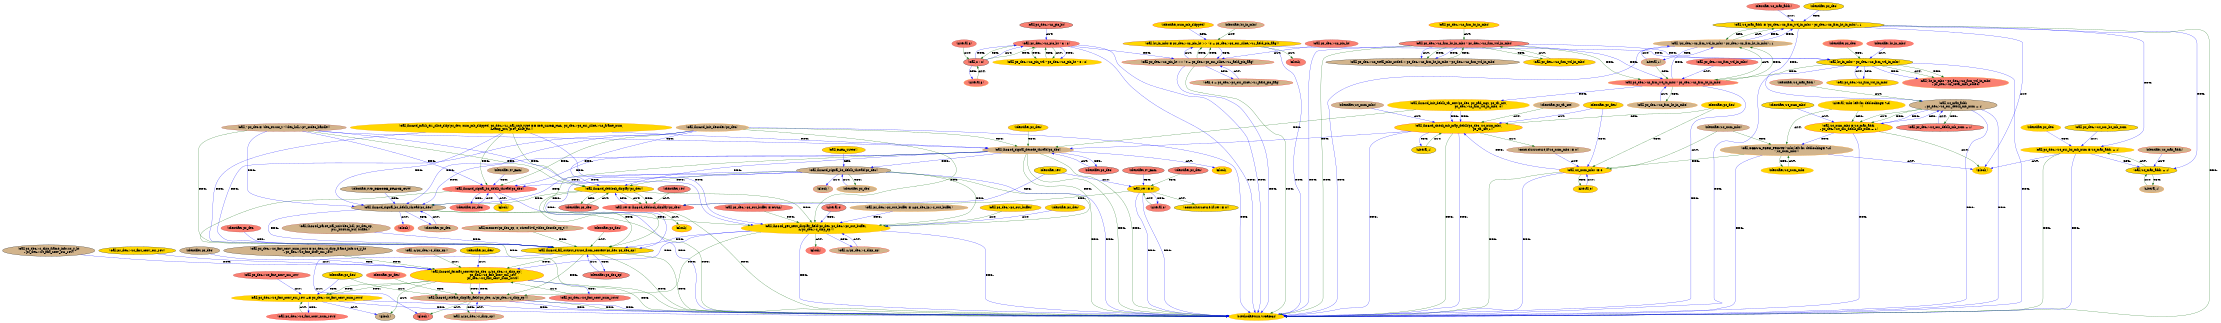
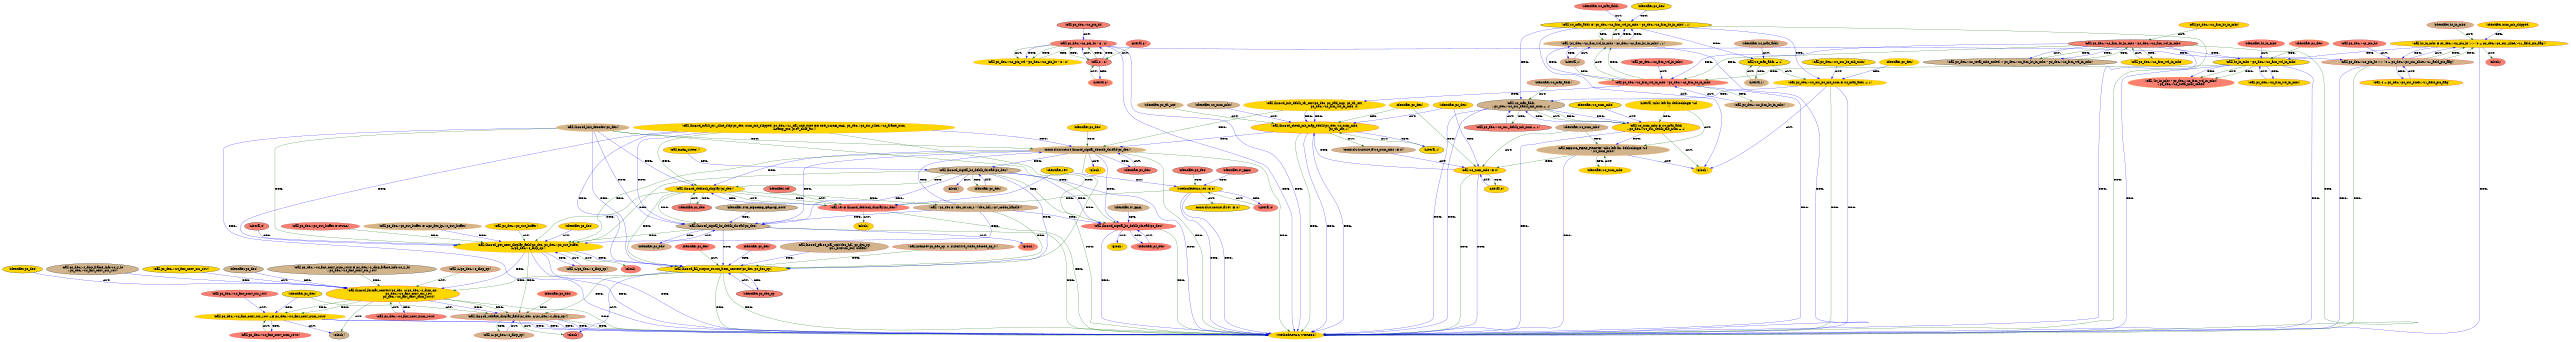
node "(Literal,8)": label "(Literal,8)" -> "(Literal,2)"
node "(Call,4 + ps_dec->ps_cur_slice->u1_field_pic_flag)": fillcolor tan -> gold
node "(Call,ih264d_signal_decode_thread(ps_dec))": label "(Call,ih264d_signal_decode_thread(ps_dec))" -> "(ControlStructure,ih264d_signal_decode_thread(ps_dec))"
edge "(Call,* ps_dec = (dec_struct_t *)(dec_hdl->pv_codec_handle))" -> "(Call,ih264d_deblock_display(ps_dec))": reversed
edge "(Call,ps_dec->u4_cur_bs_mb_num = u4_max_addr + 1)" -> "(Call,u4_max_addr + 1)": now "(Call,ps_dec->u4_cur_bs_mb_num = u4_max_addr + 1)" -> "(Call,u4_max_addr - ps_dec->u4_cur_deblk_mb_num + 1)"
node "(Call,ret != 0)": label "(Call,ret != 0)" -> "(MethodReturn,ret != 0)"
